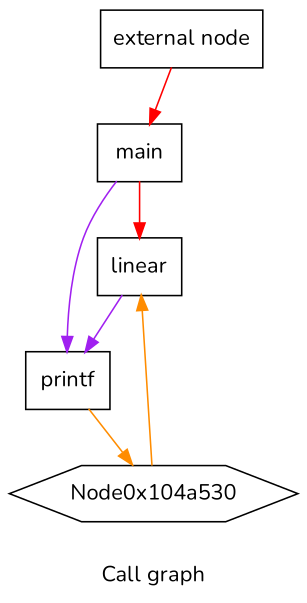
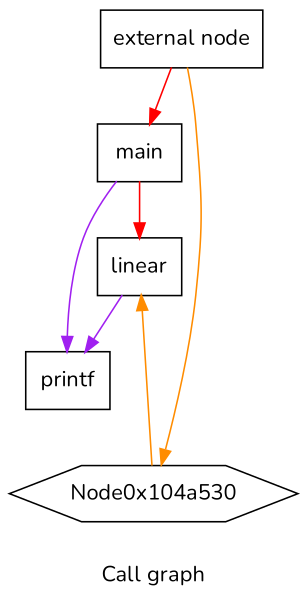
edge "printf" -> "Node0x104a530": now "external node" -> "Node0x104a530"
